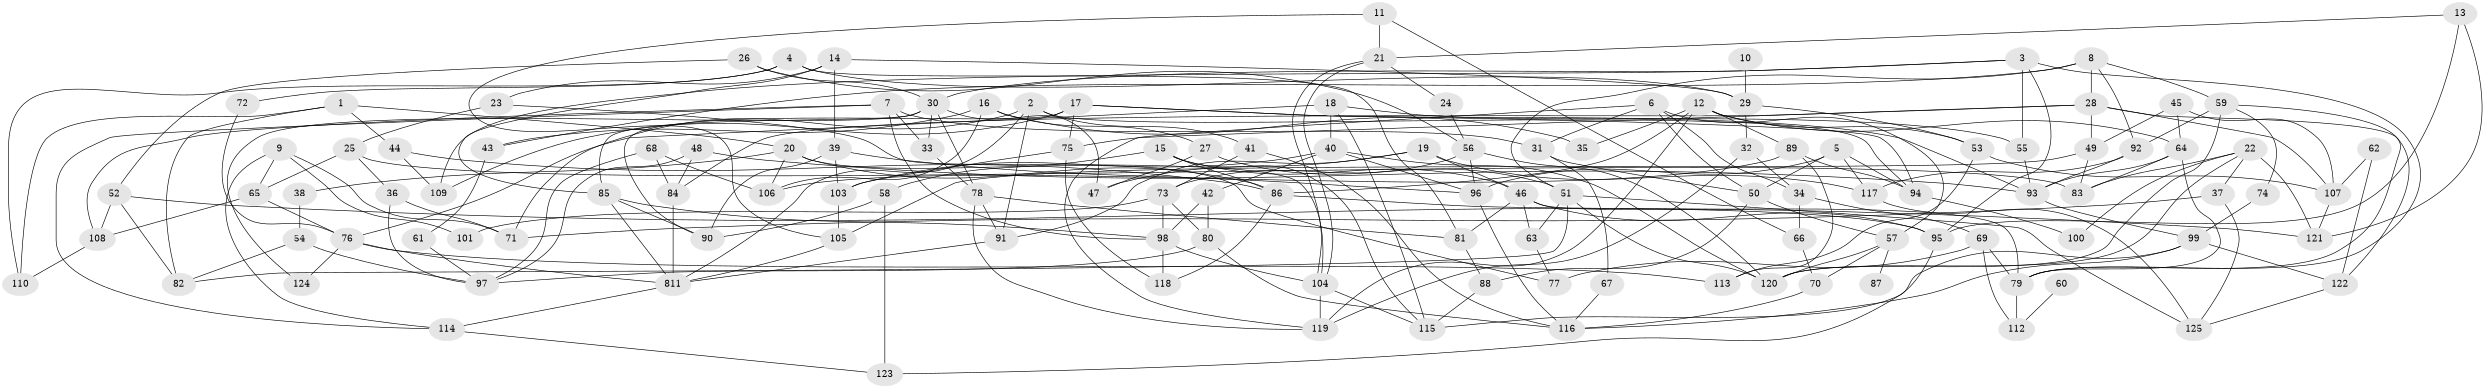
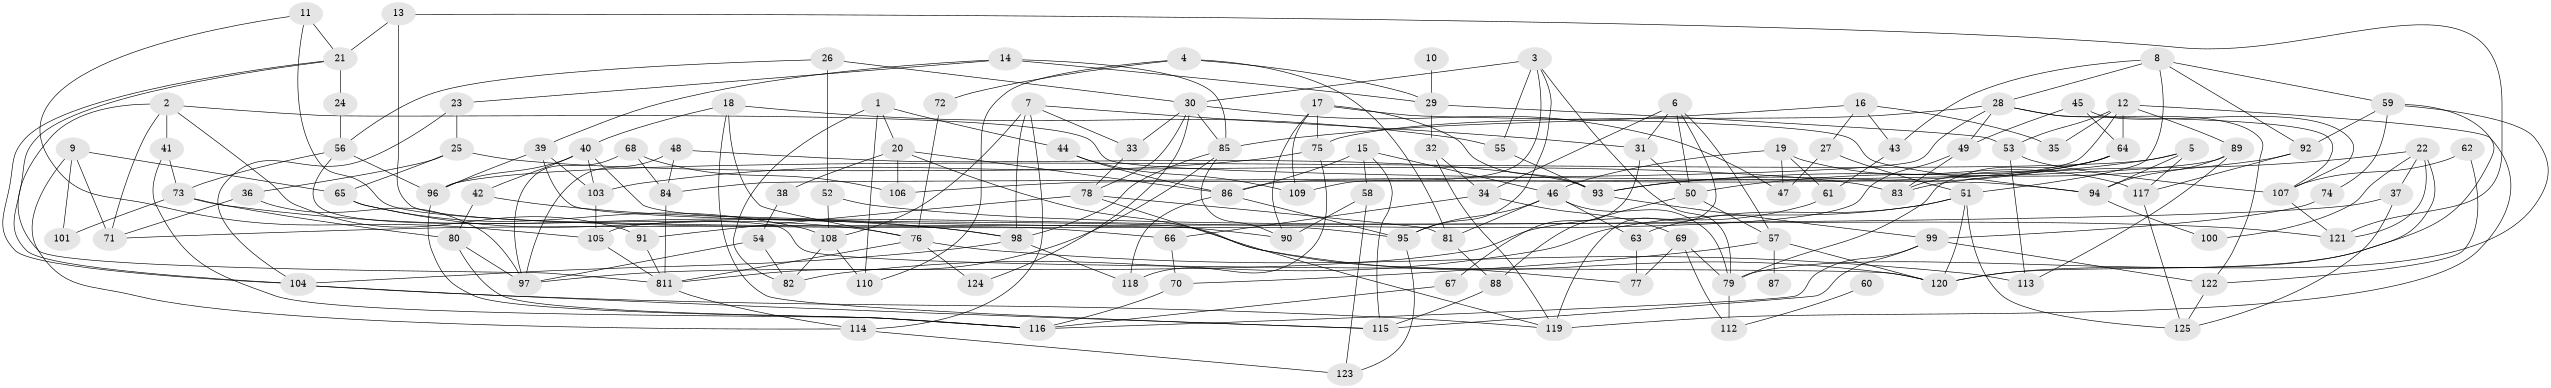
edge "16" -- "106": now "16" -- "85"
edge "19" -- "91": now "19" -- "61"
edge "52" -- "82": now "108" -- "82"
